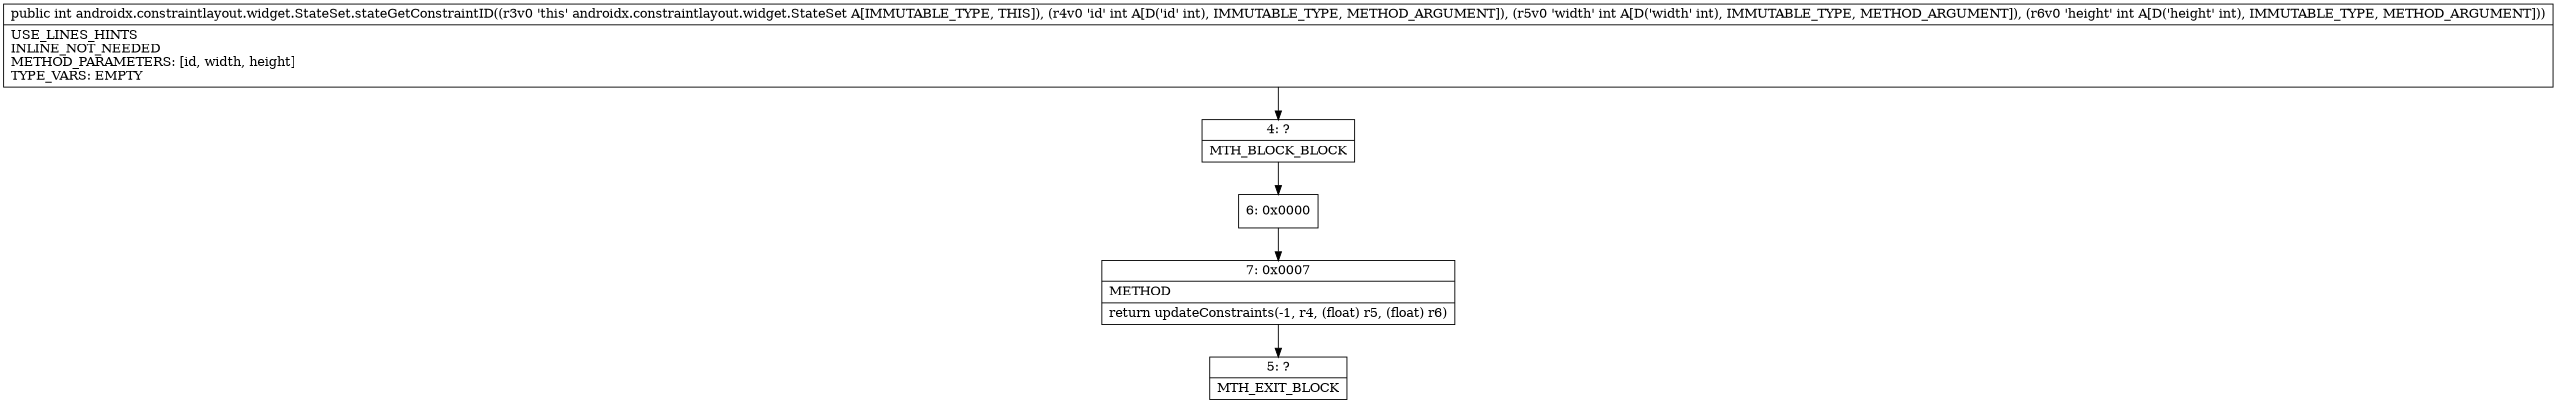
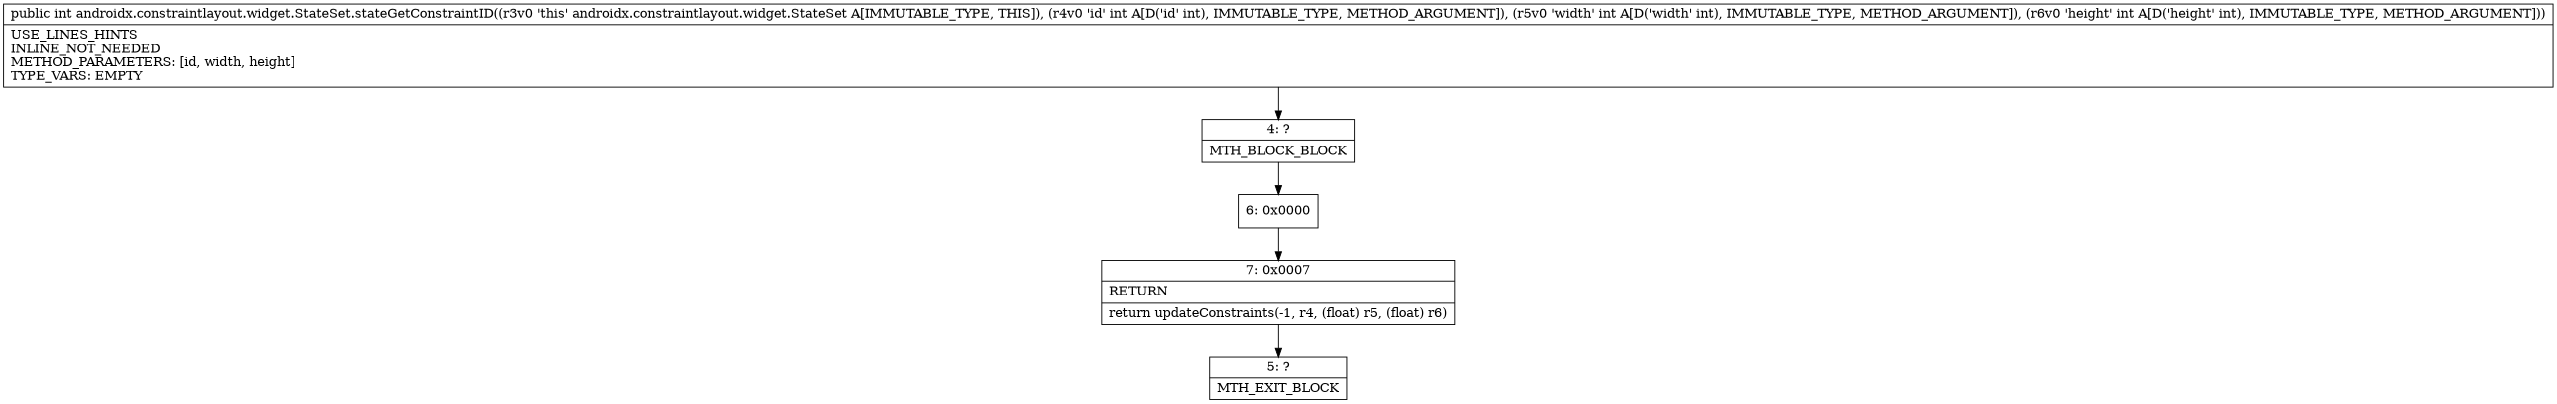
node "7: 0x0007": text "METHOD" -> "RETURN"
